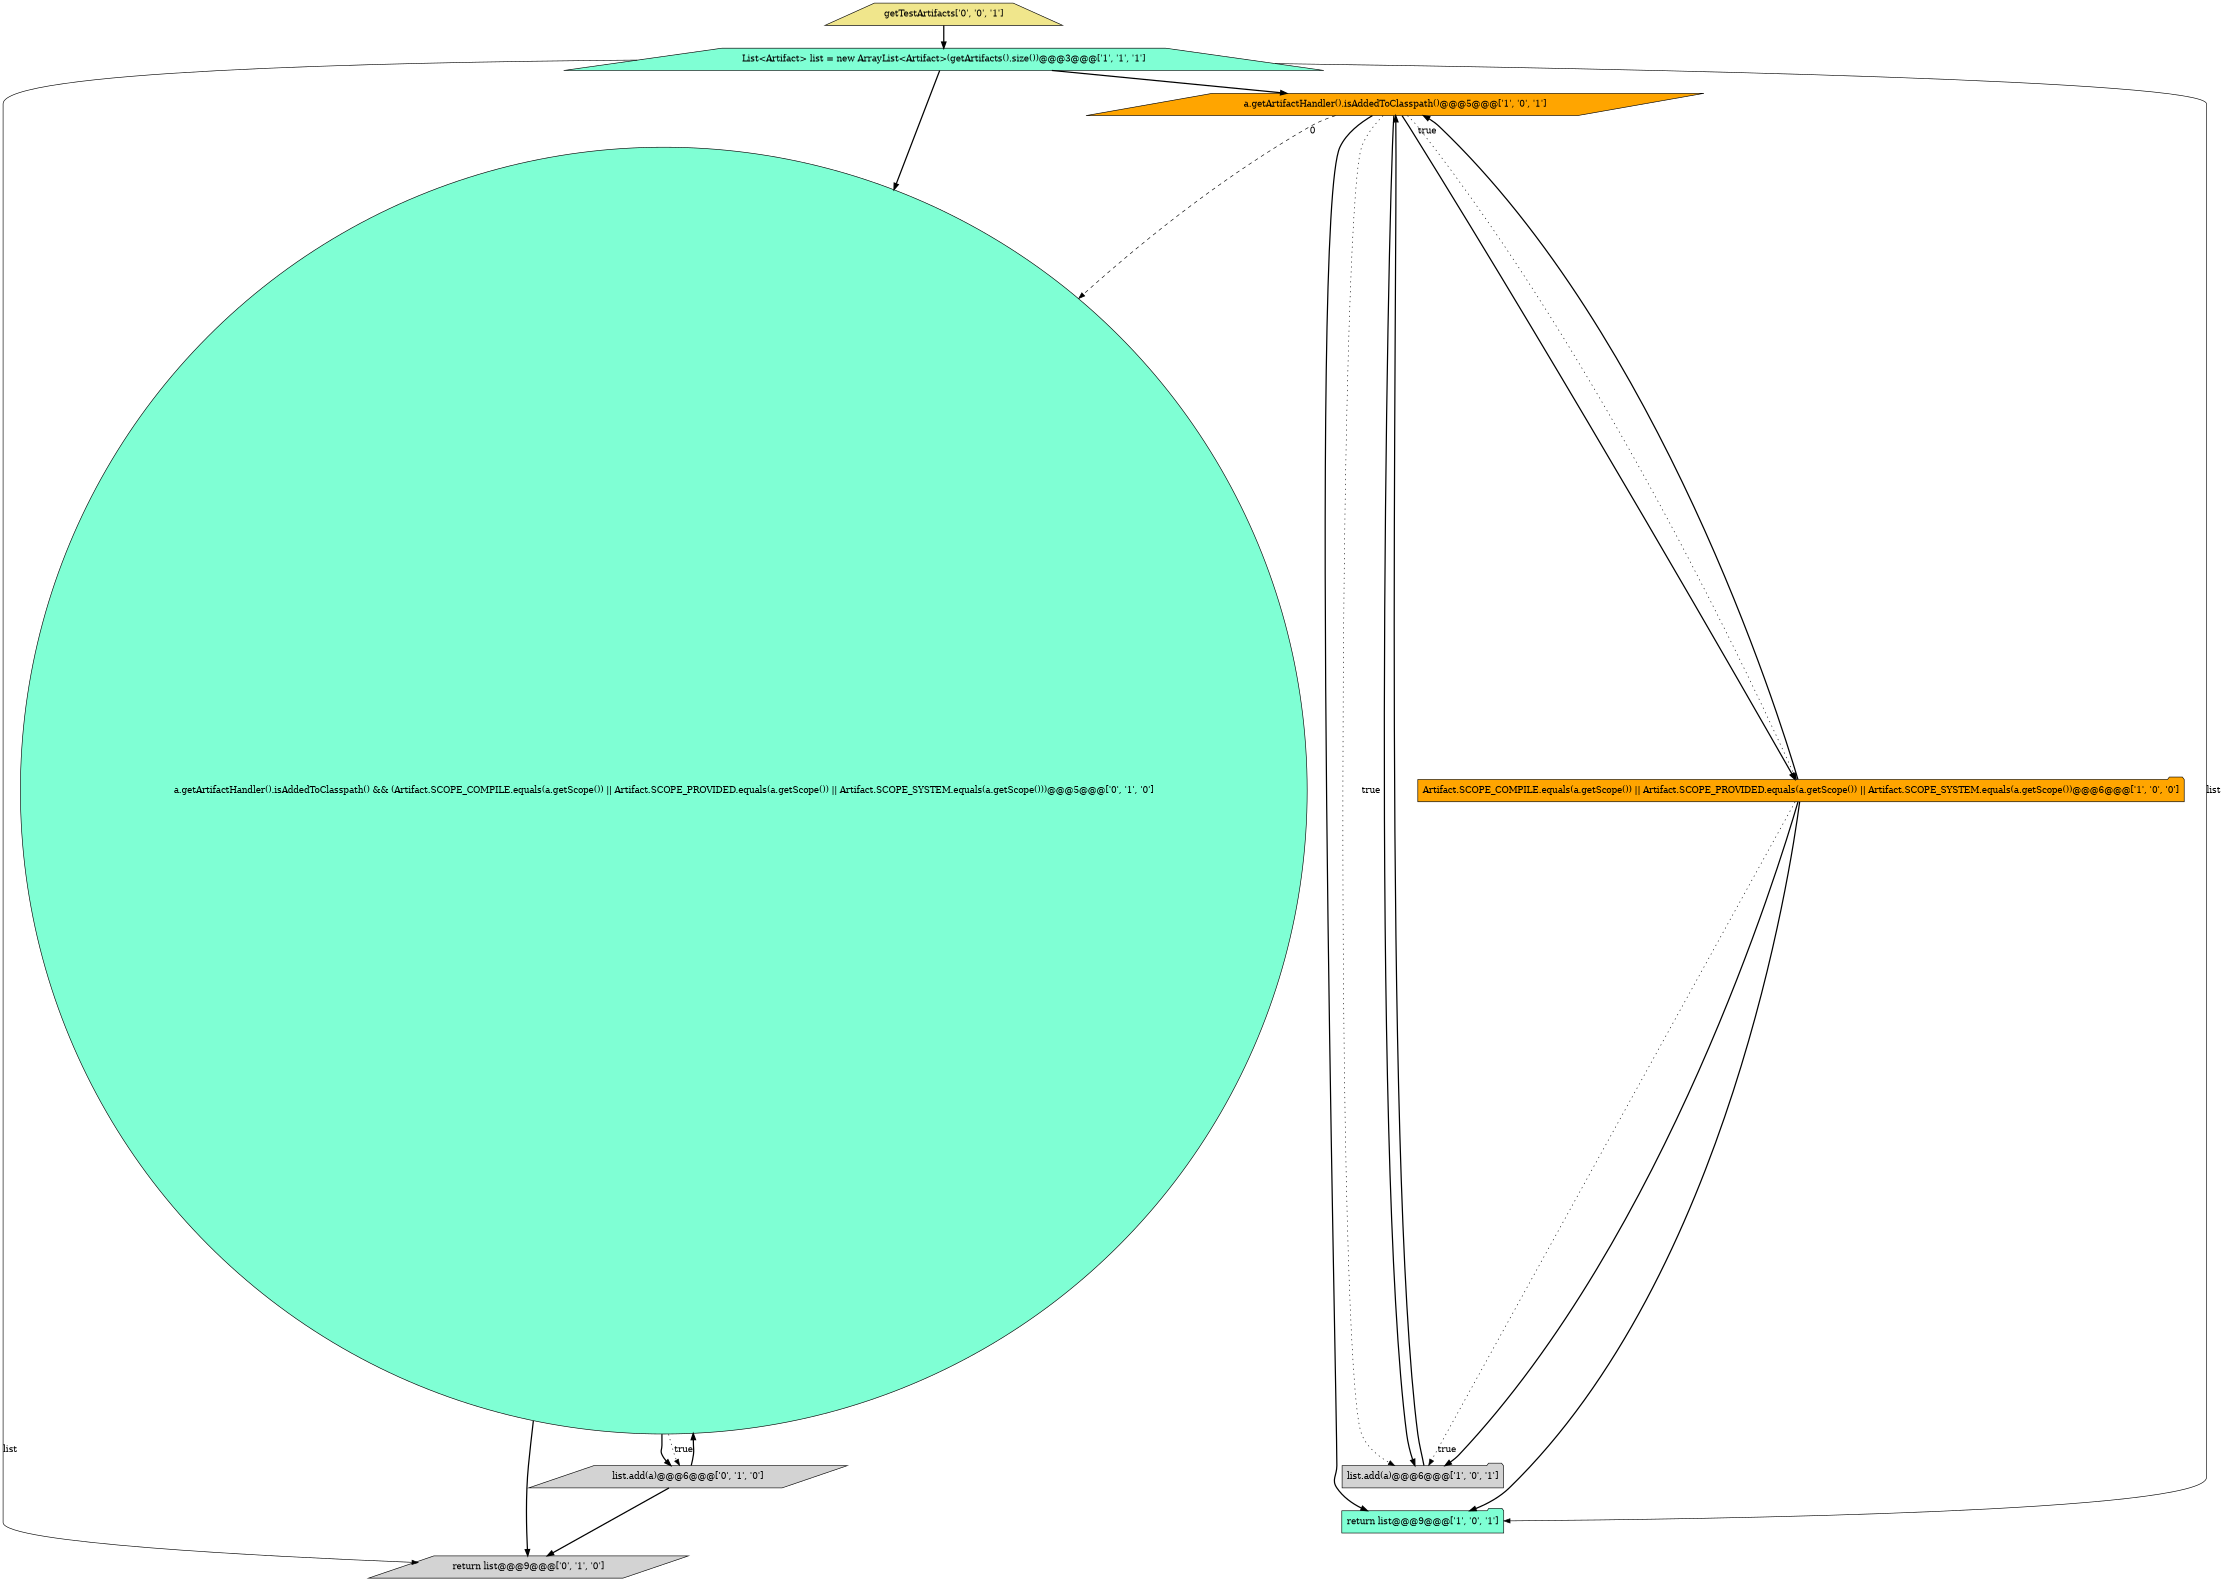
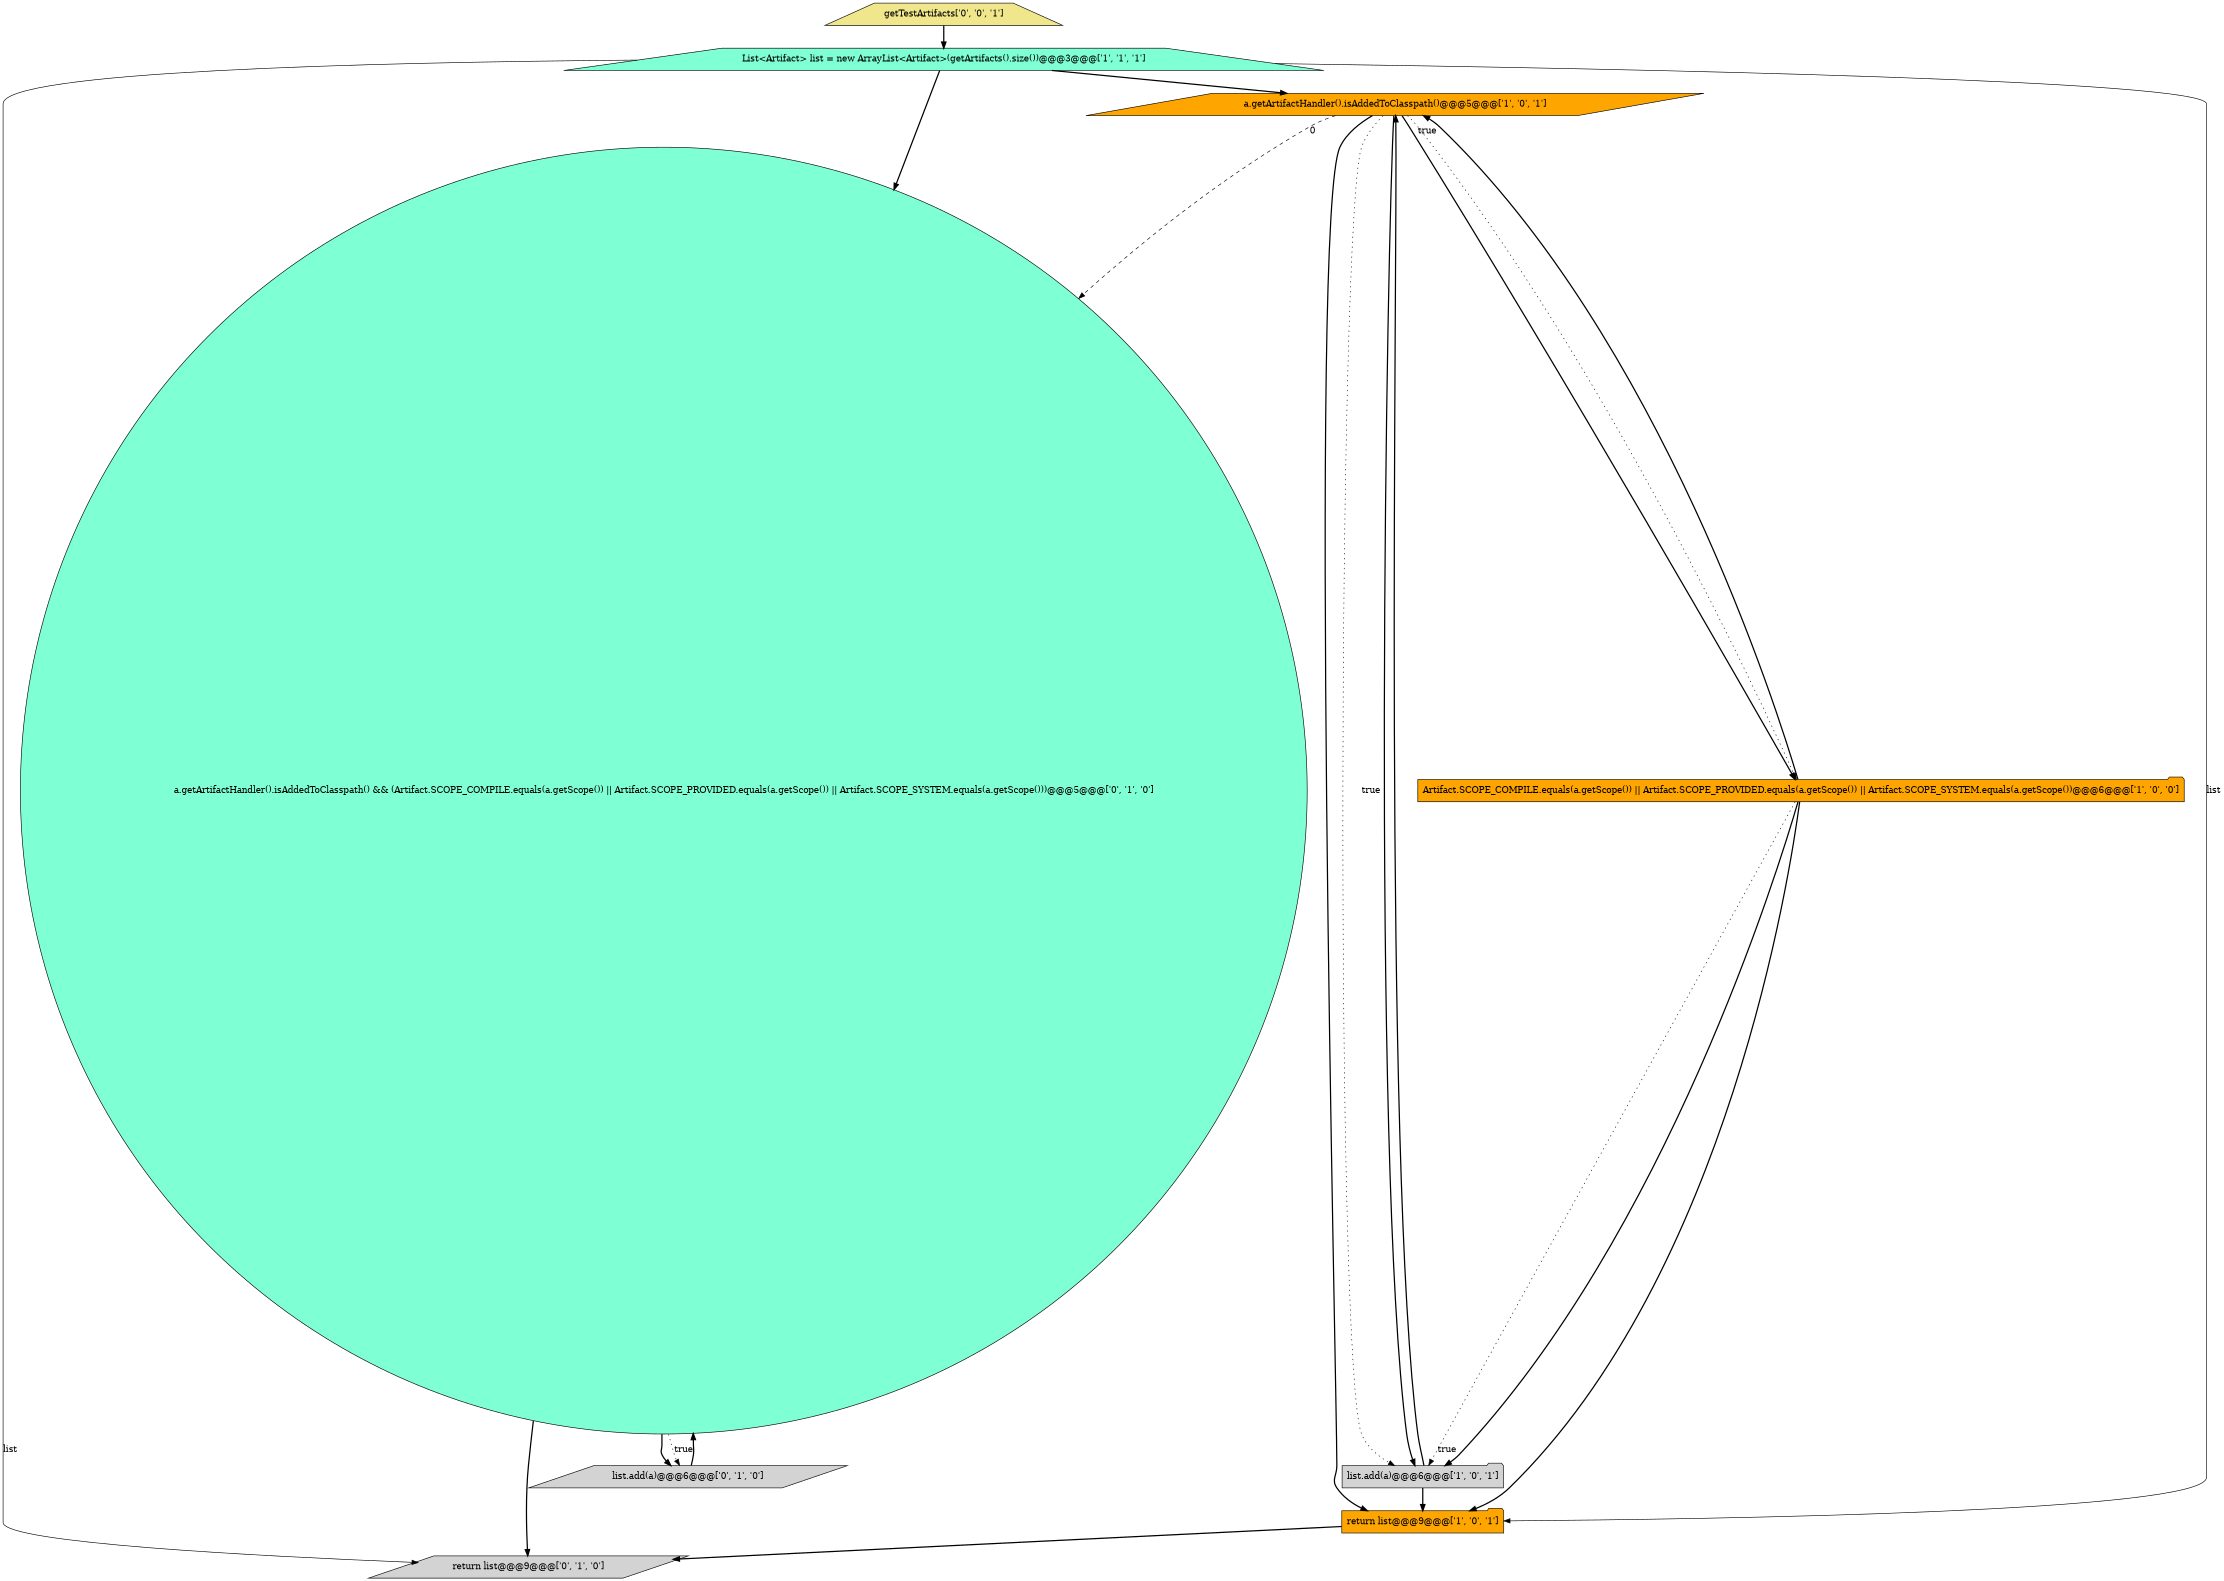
edge "list.add(a)@@@6@@@['1', '0', '1']" -> "return list@@@9@@@['1', '0', '1']": added
edge "list.add(a)@@@6@@@['0', '1', '0']" -> "return list@@@9@@@['0', '1', '0']": now "return list@@@9@@@['1', '0', '1']" -> "return list@@@9@@@['0', '1', '0']"
node "return list@@@9@@@['1', '0', '1']": fillcolor aquamarine -> orange
